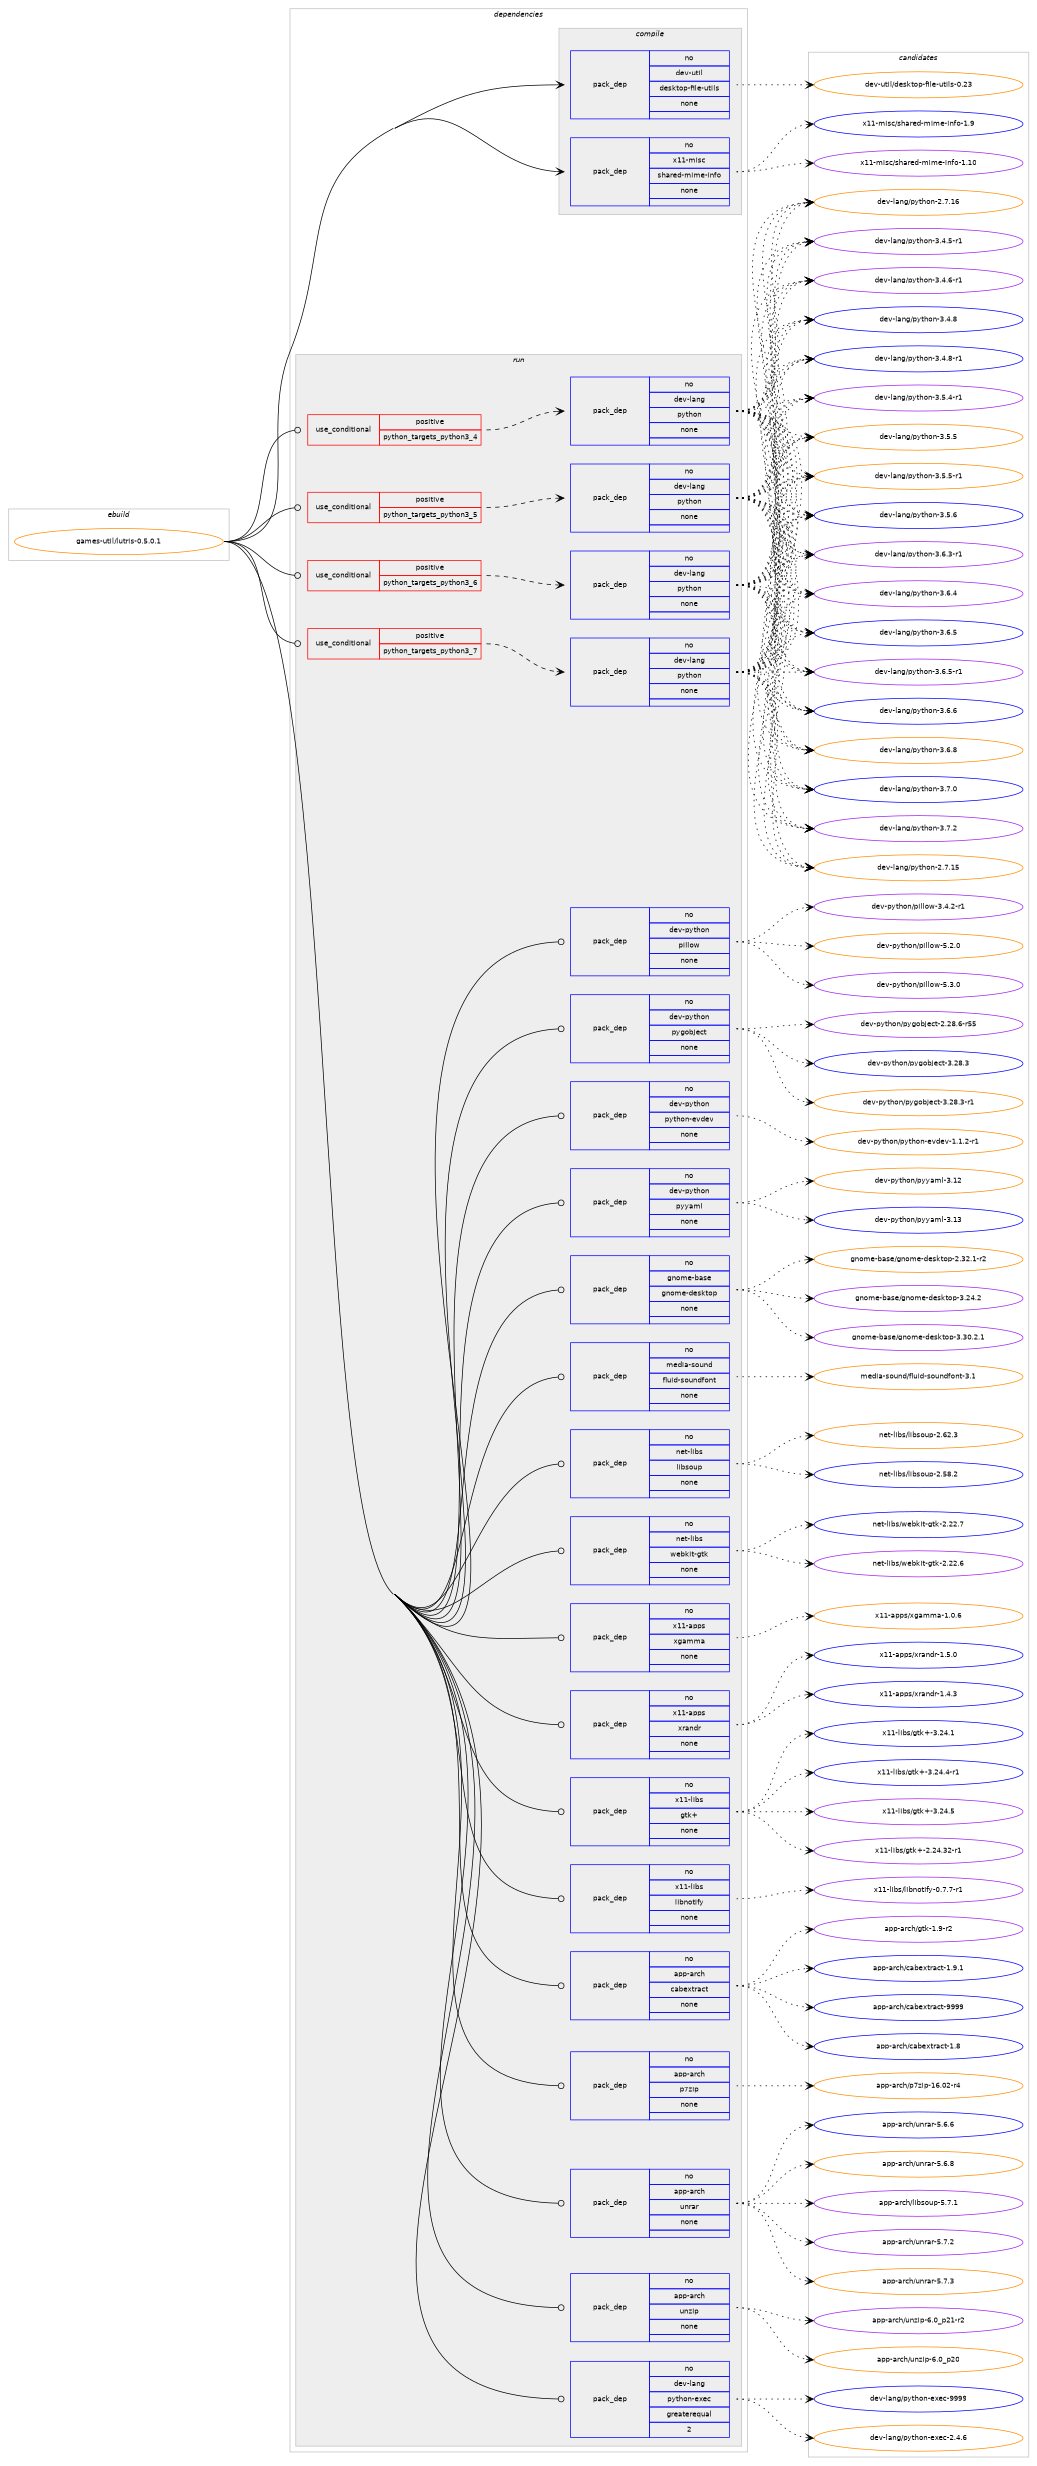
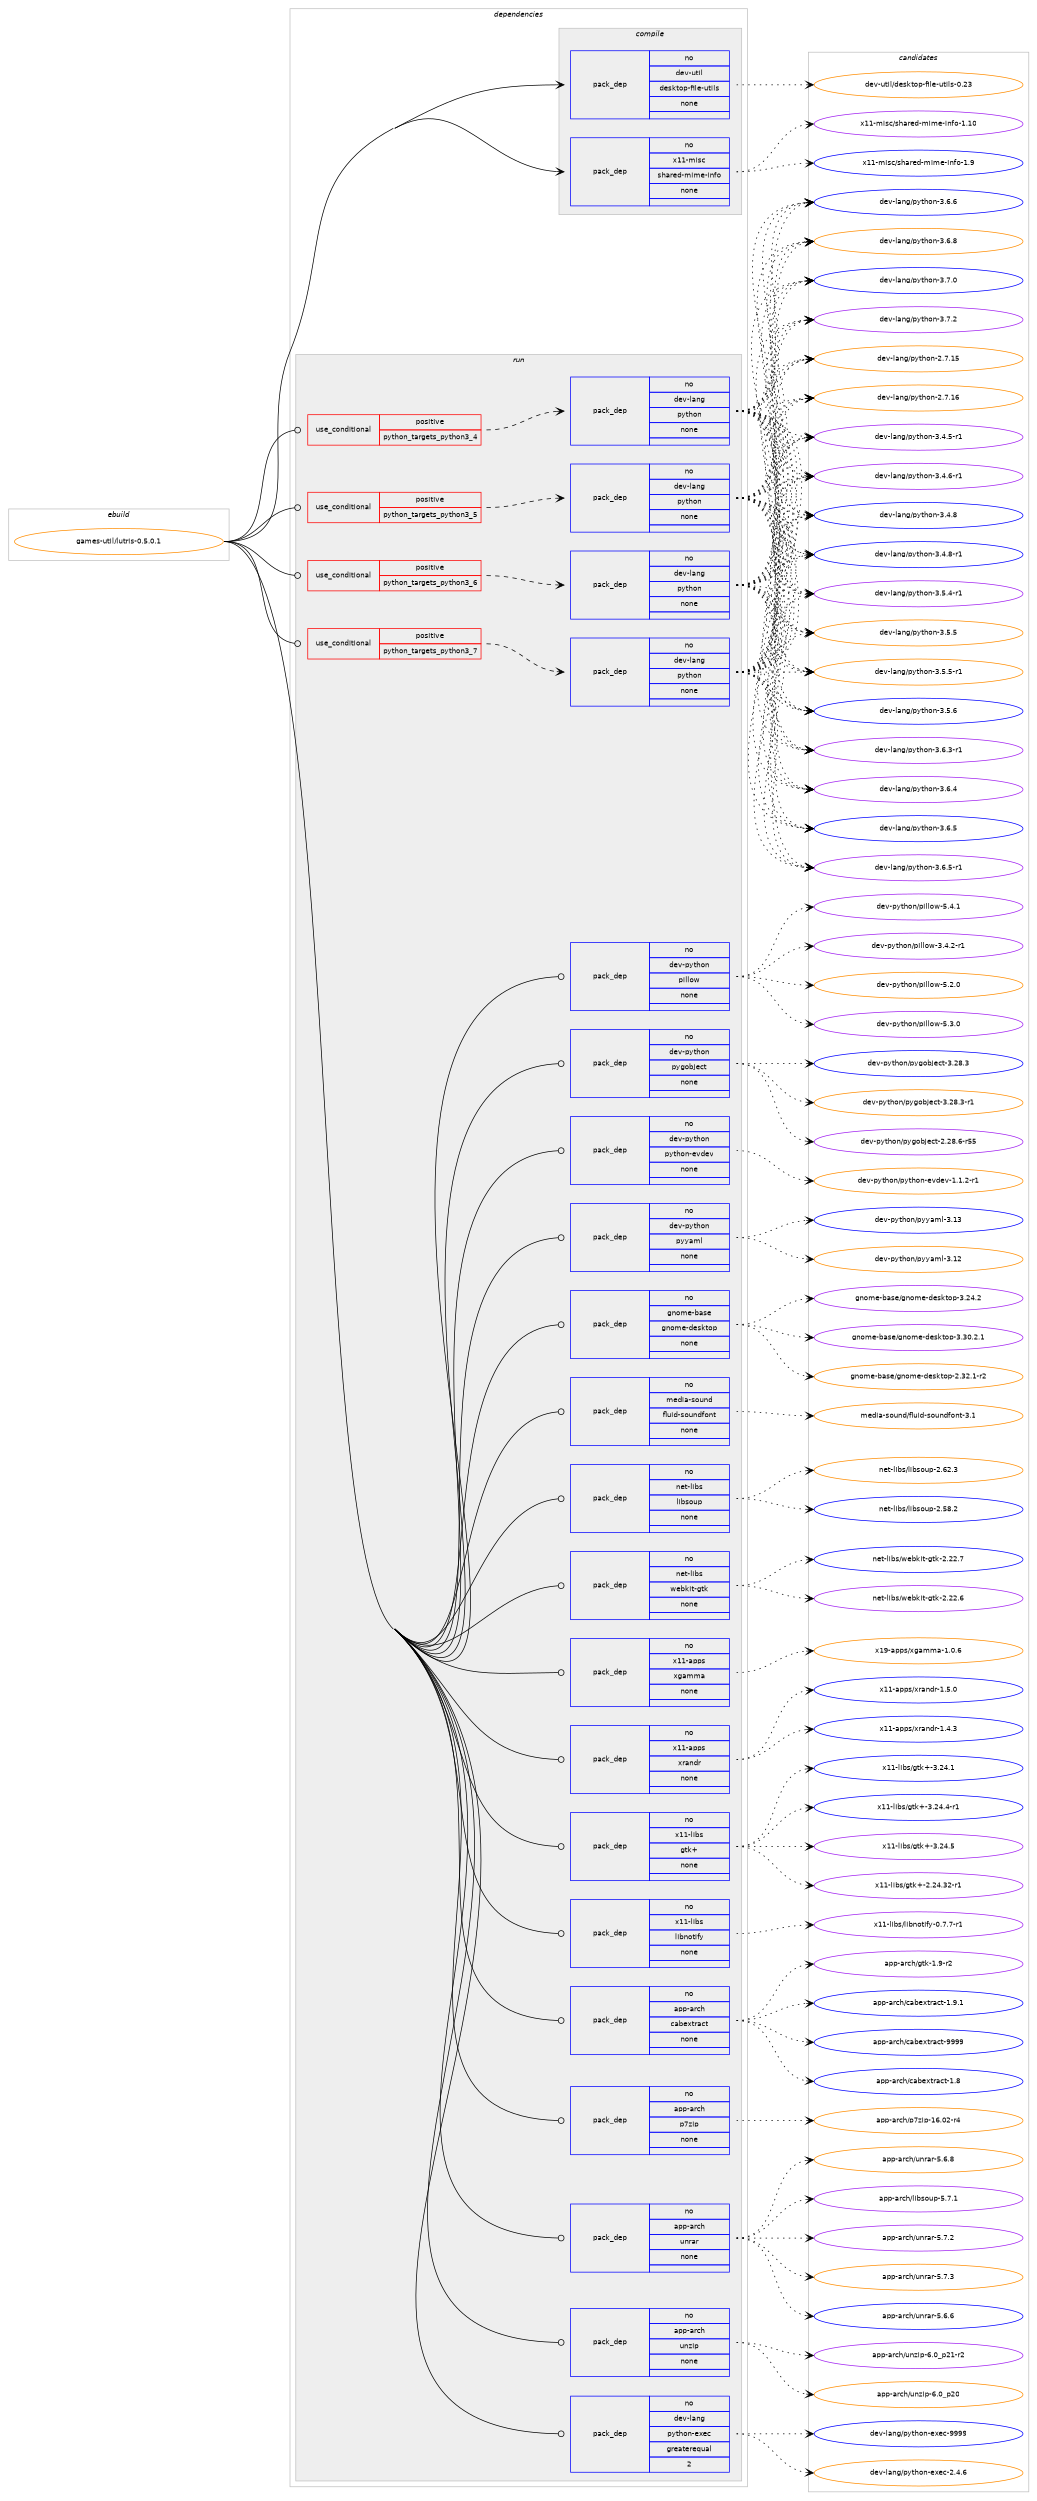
node "dev-python/pillow-5.4.1": added
node "x11-apps/xgamma-1.0.6": label "x11-apps/xgamma-1.0.6" -> "x19-apps/xgamma-1.0.6"
